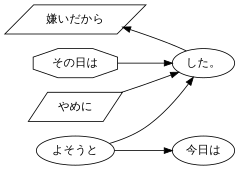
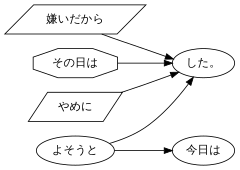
edge "した。" -> "嫌いだから": reversed
